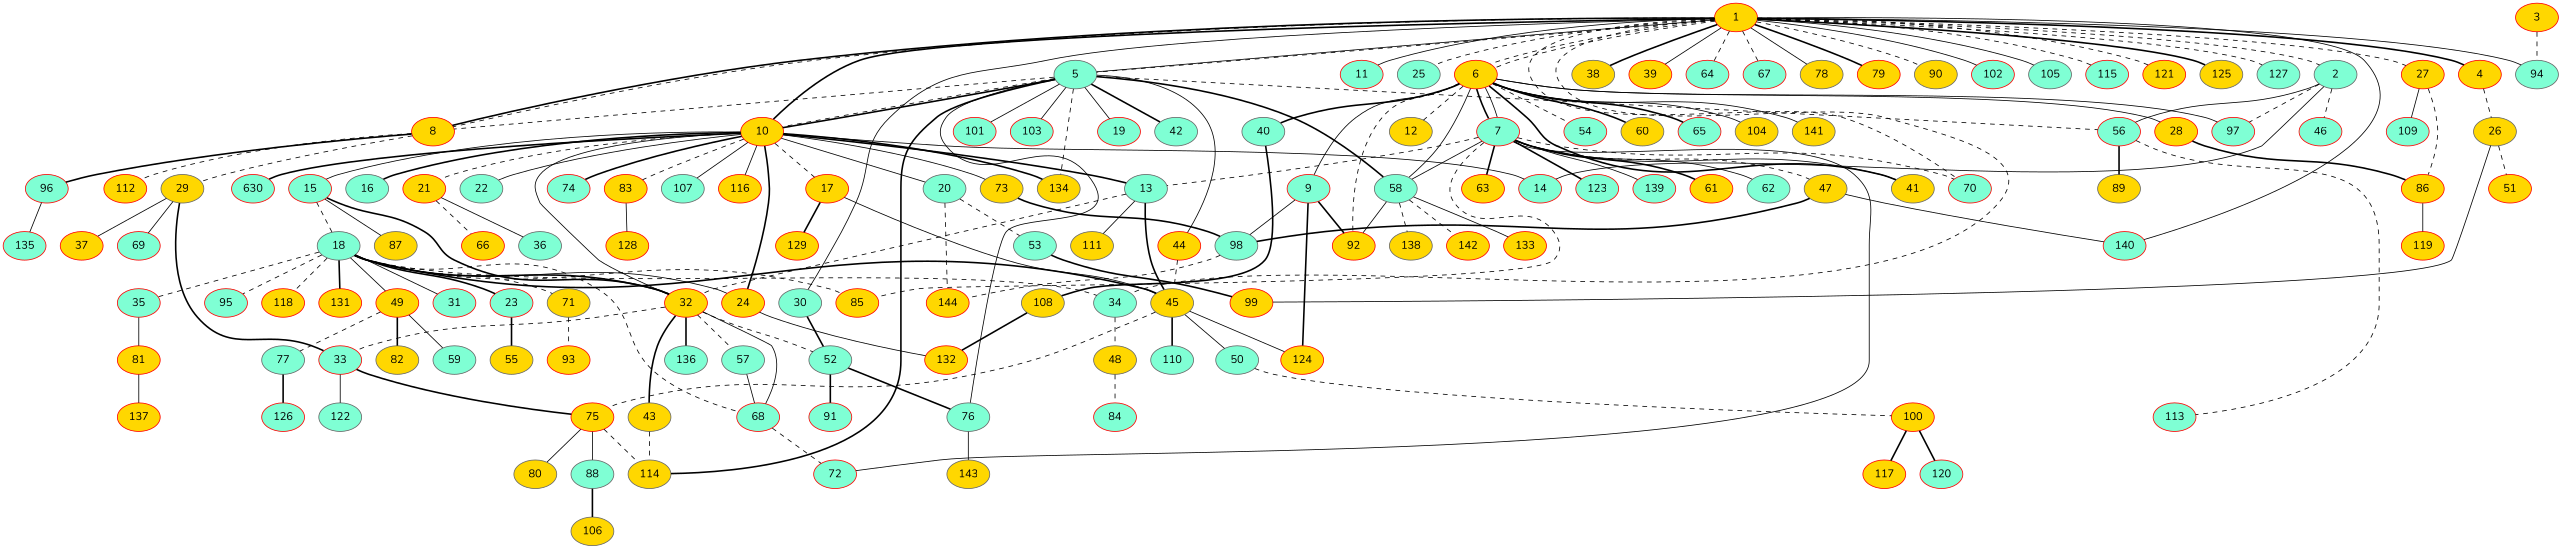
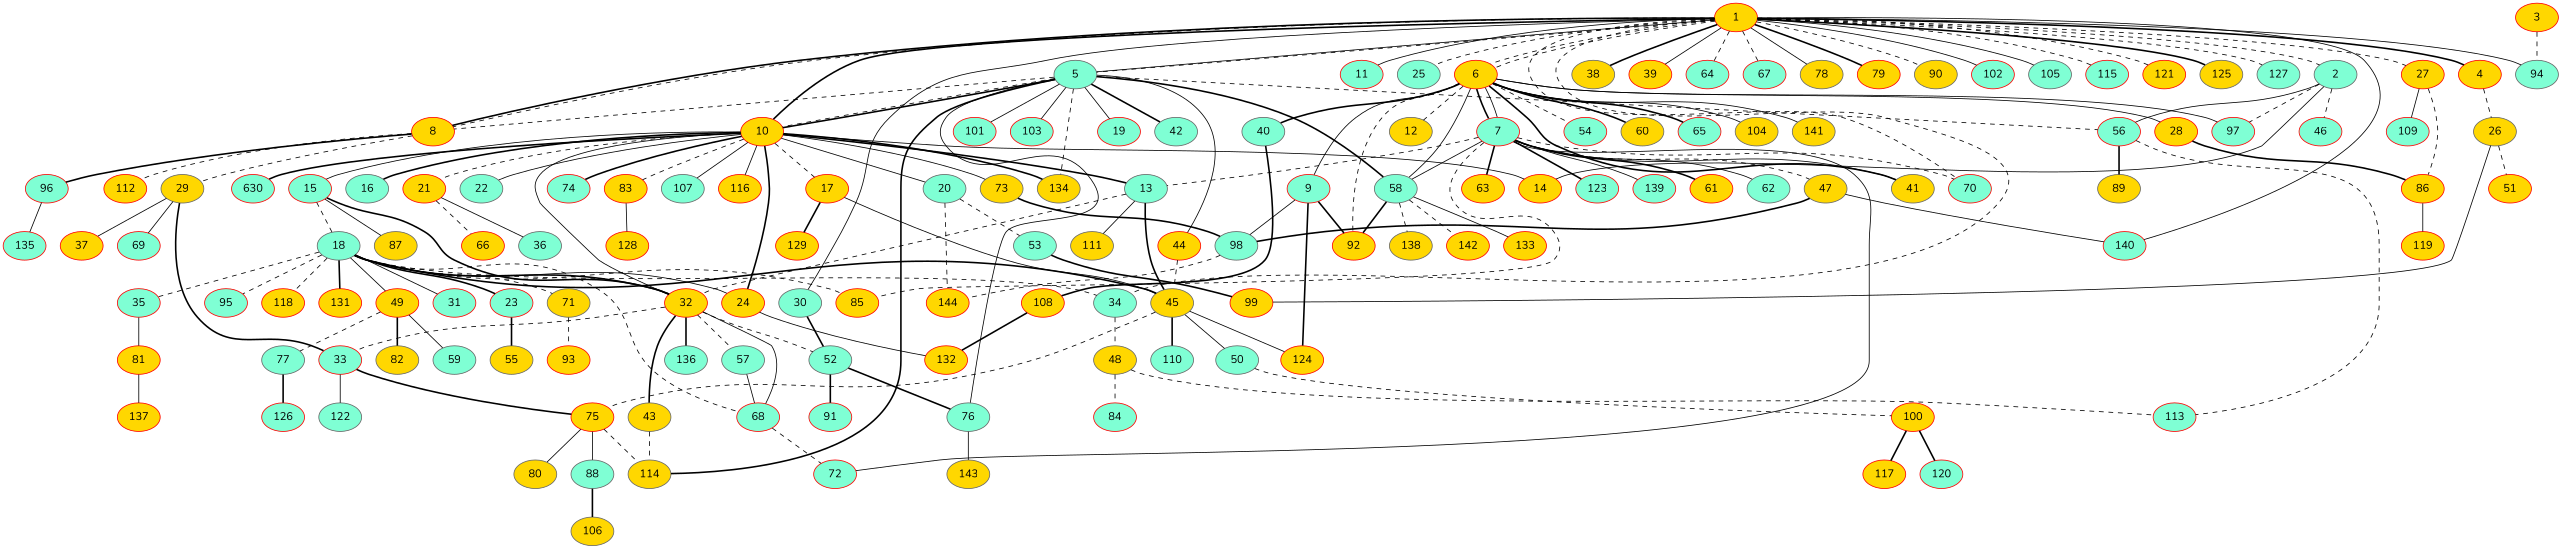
node "14": fillcolor aquamarine -> gold
edge "58" -- "92": style solid -> bold
node "108": color gray40 -> red
edge "48" -- "113": added
